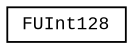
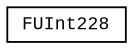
node "FUInt128": label "FUInt128" -> "FUInt228"
